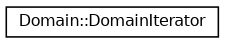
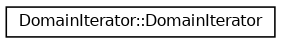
node "Domain::DomainIterator": label "Domain::DomainIterator" -> "DomainIterator::DomainIterator"
